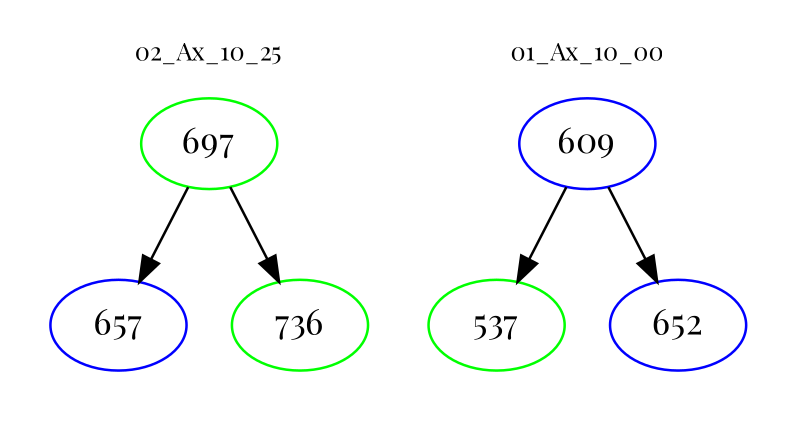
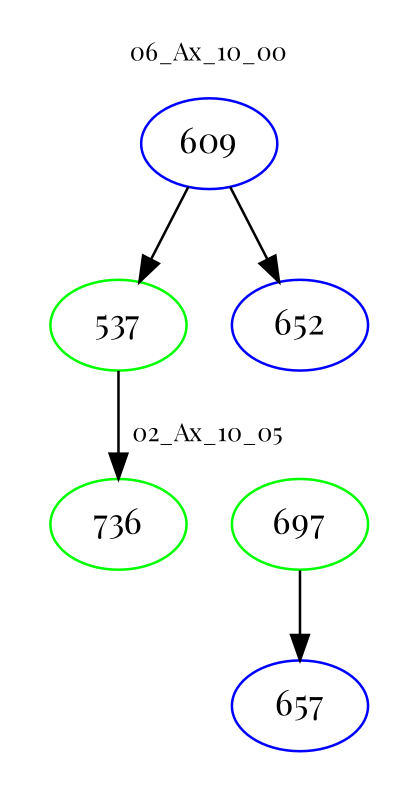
cluster "02_Ax_10_25": label "02_Ax_10_25" -> "02_Ax_10_05"
cluster "01_Ax_10_00": label "01_Ax_10_00" -> "06_Ax_10_00"
edge "697" -> "736": now "537" -> "736"
